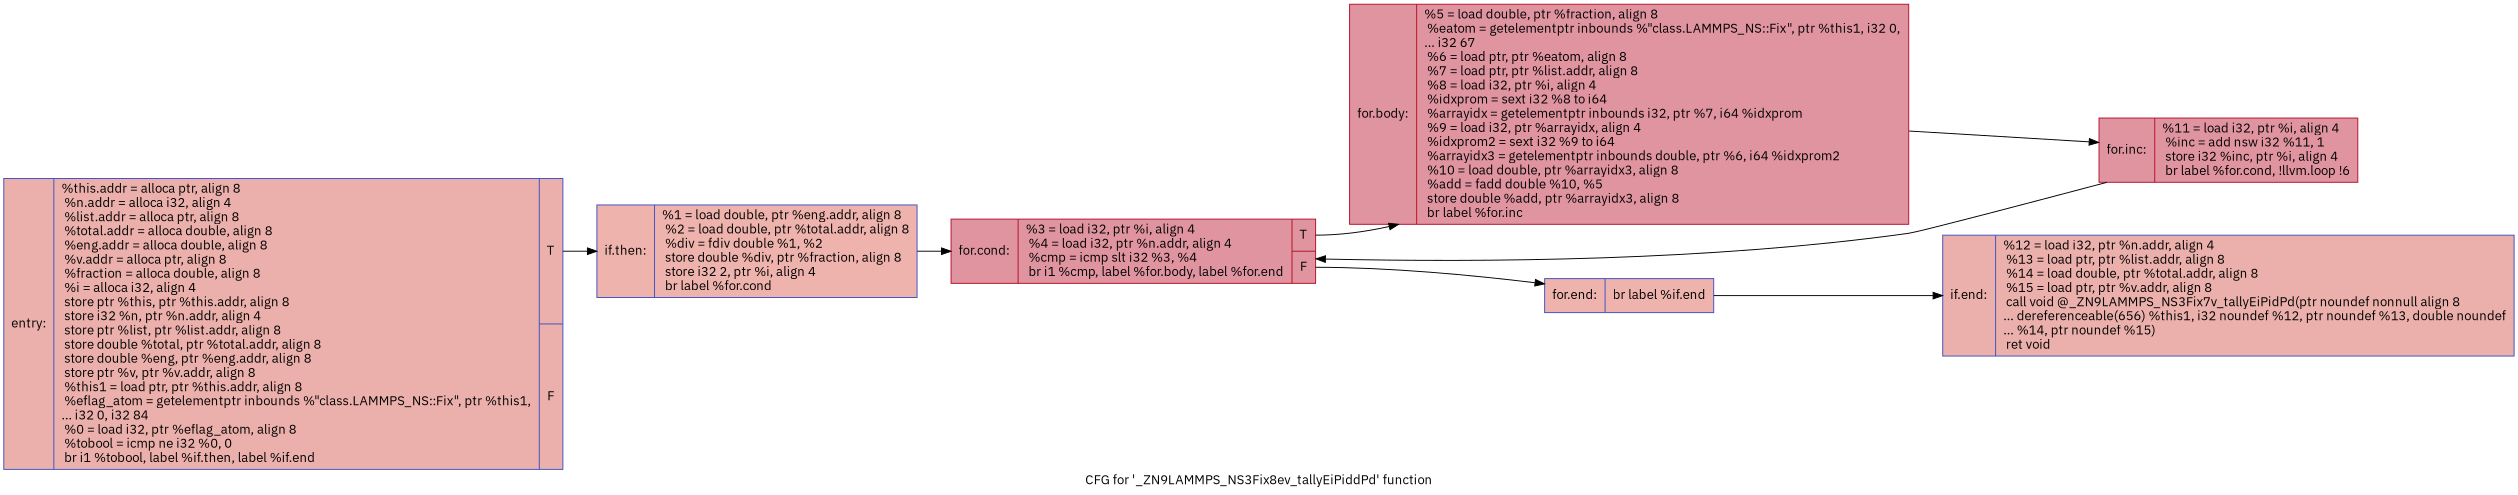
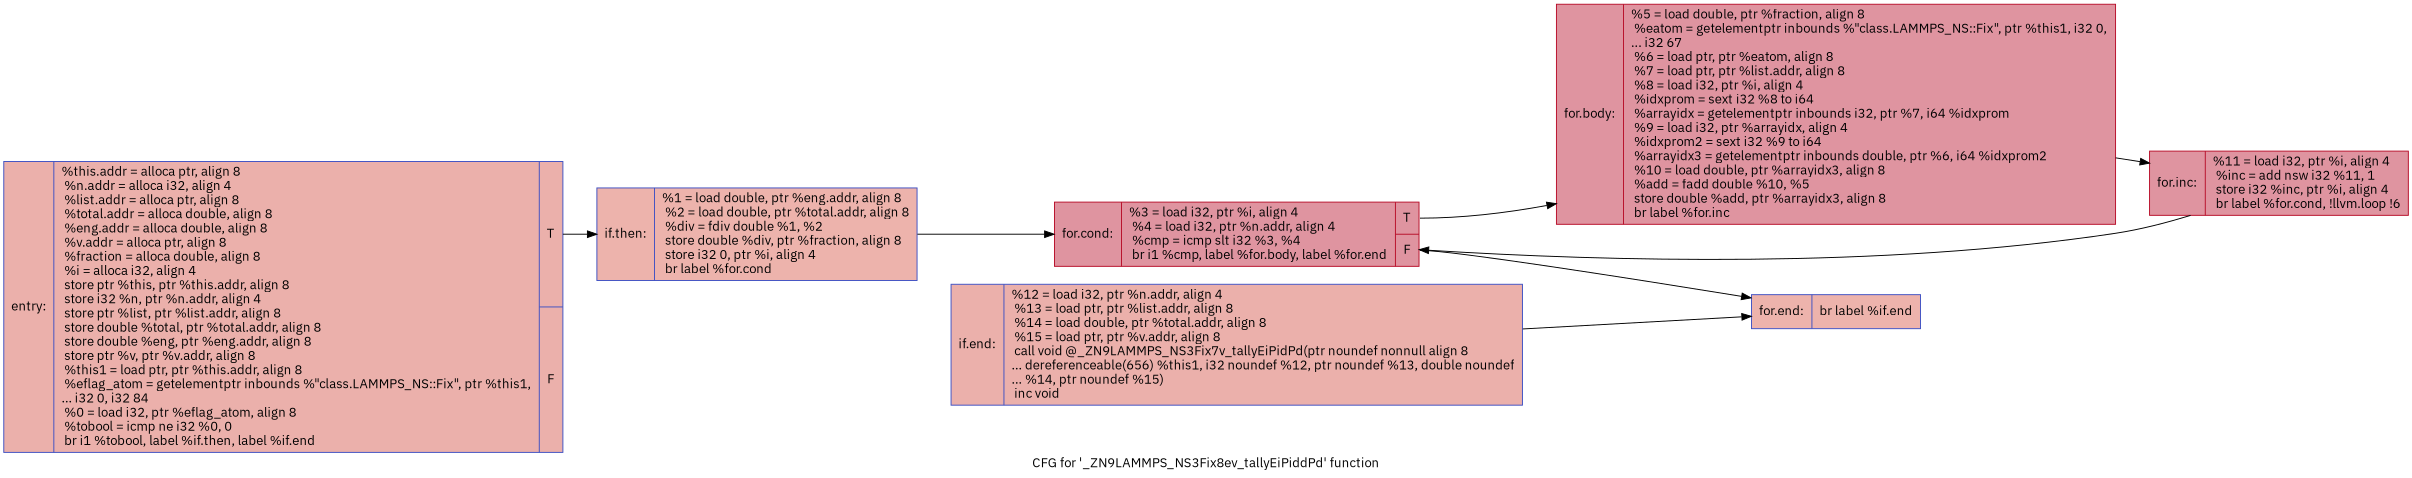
node "if.then:": text "store i32 2, ptr %i, align 4" -> "store i32 0, ptr %i, align 4"
edge "for.end:" -> "if.end:": reversed
node "if.end:": text "ret void" -> "inc void"
